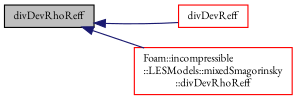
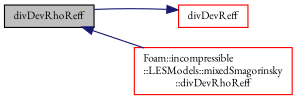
edge "divDevReff" -> "divDevRhoReff": reversed
